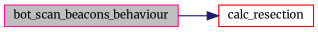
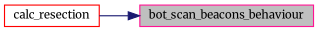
edge "bot_scan_beacons_behaviour" -> "calc_resection": reversed
